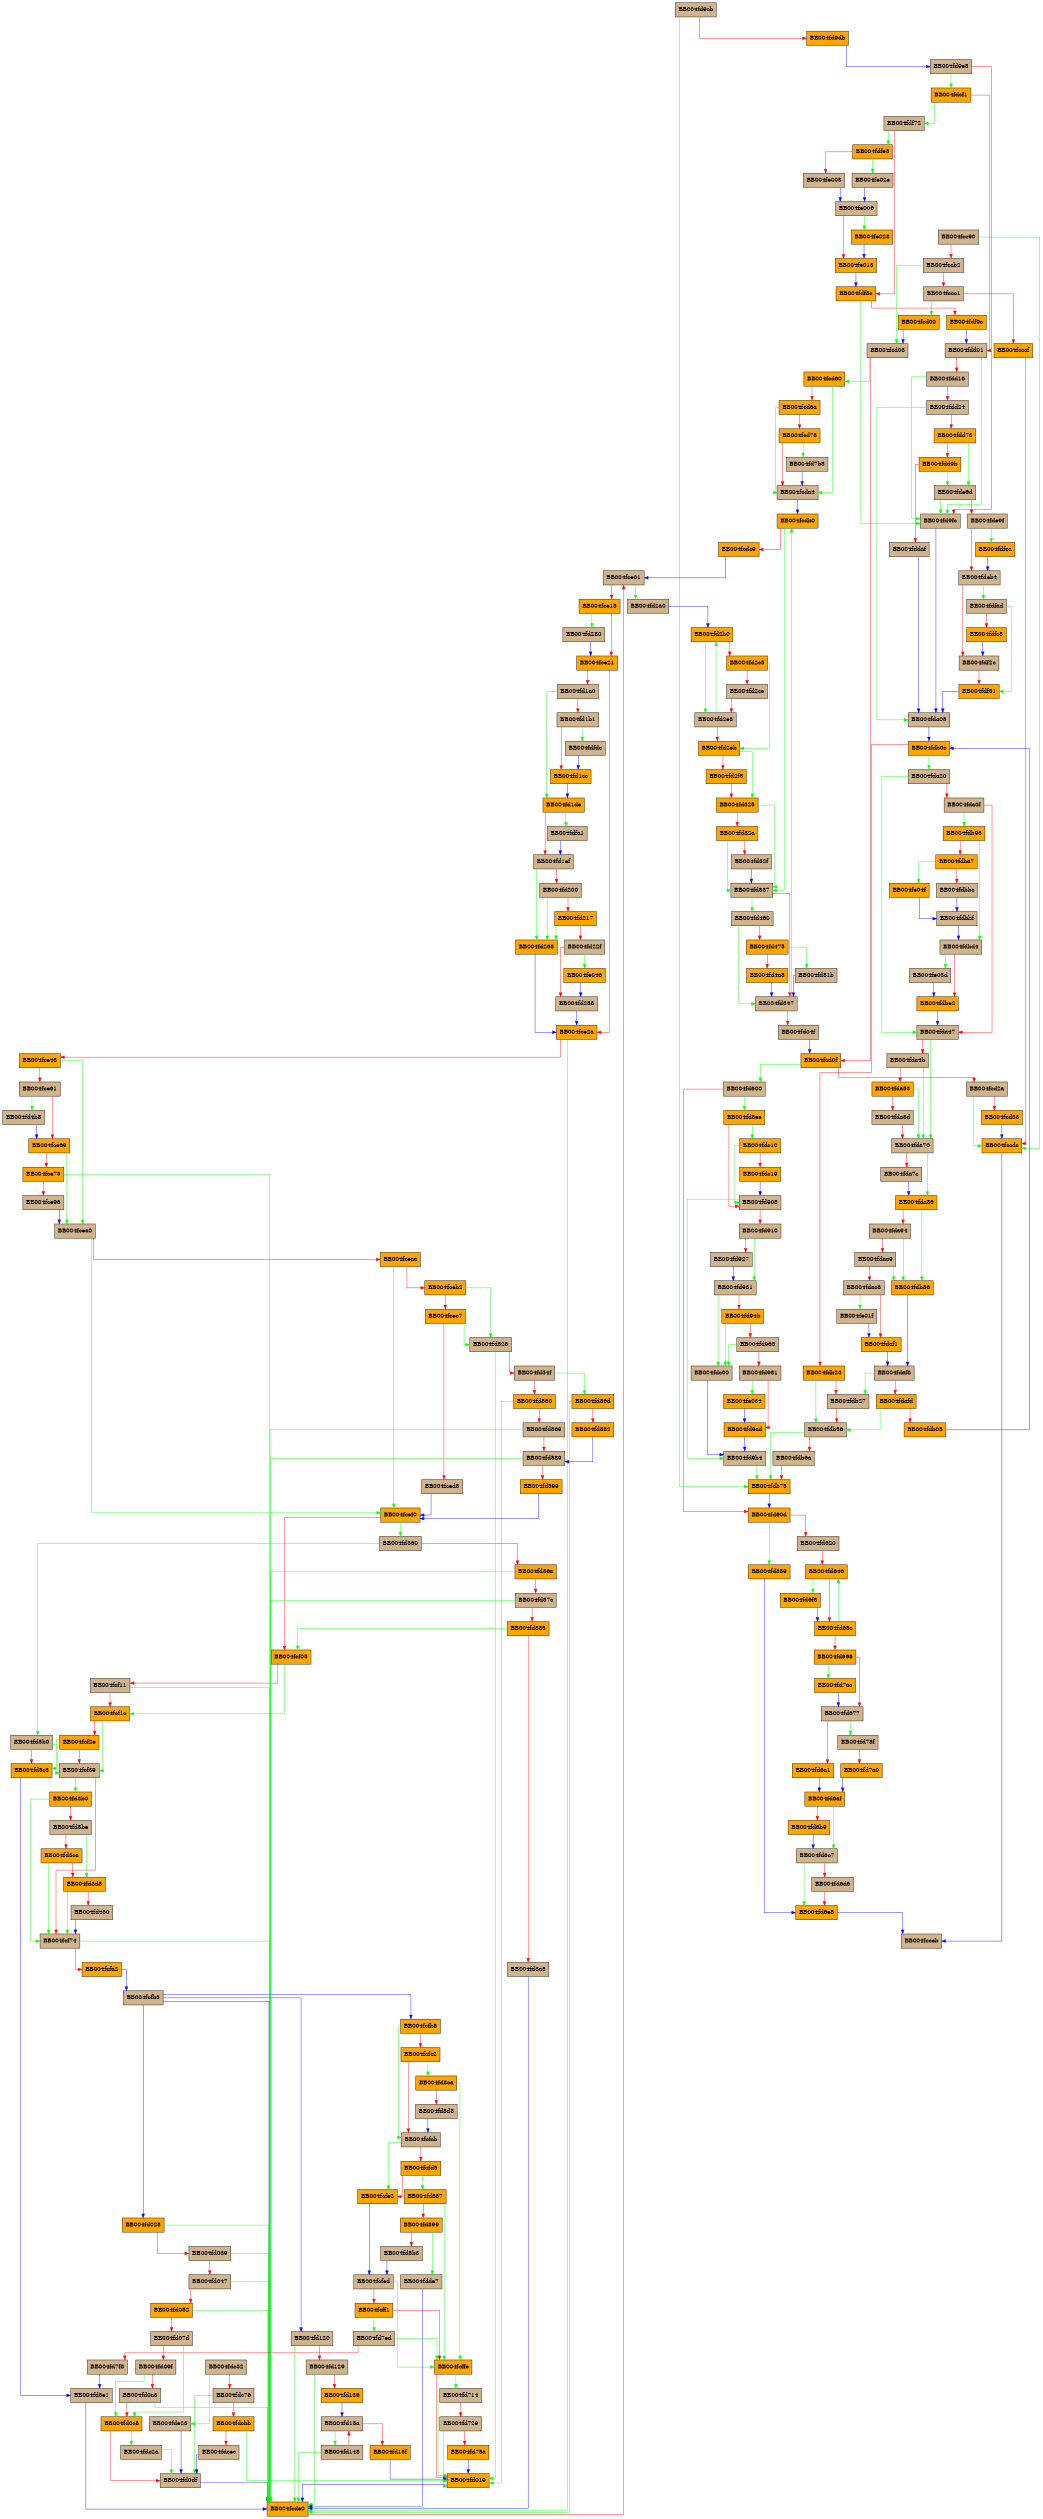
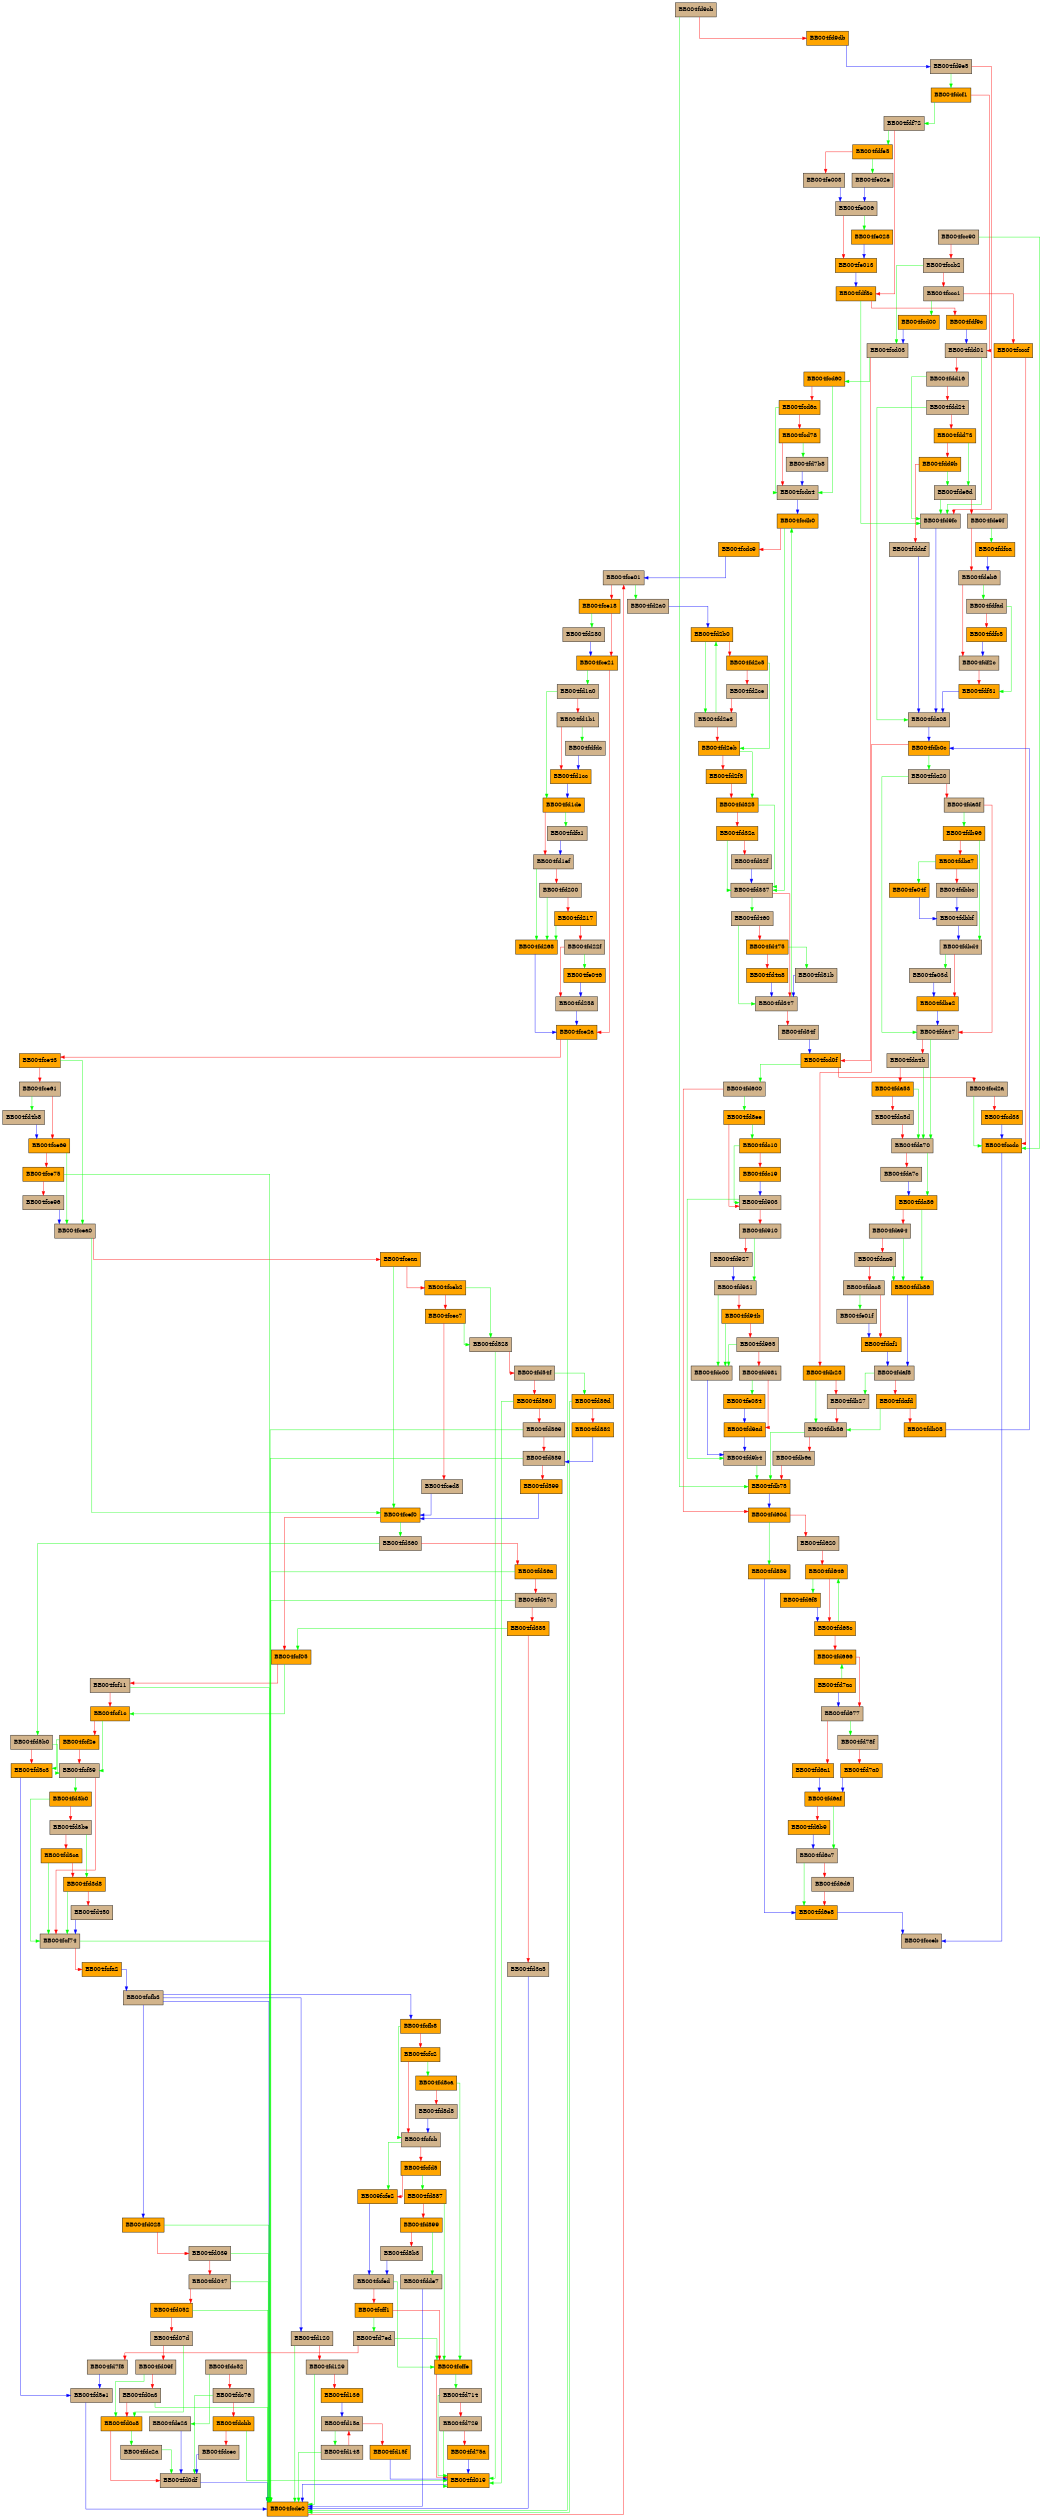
node "BB004fdeb4": label "BB004fdeb4" -> "BB004fdeb6"
edge "BB004fce21" -> "BB004fd1a0": color red -> green
edge "BB004fd666" -> "BB004fd7ac": reversed
node "BB004fcfe2": label "BB004fcfe2" -> "BB009fcfe2"
